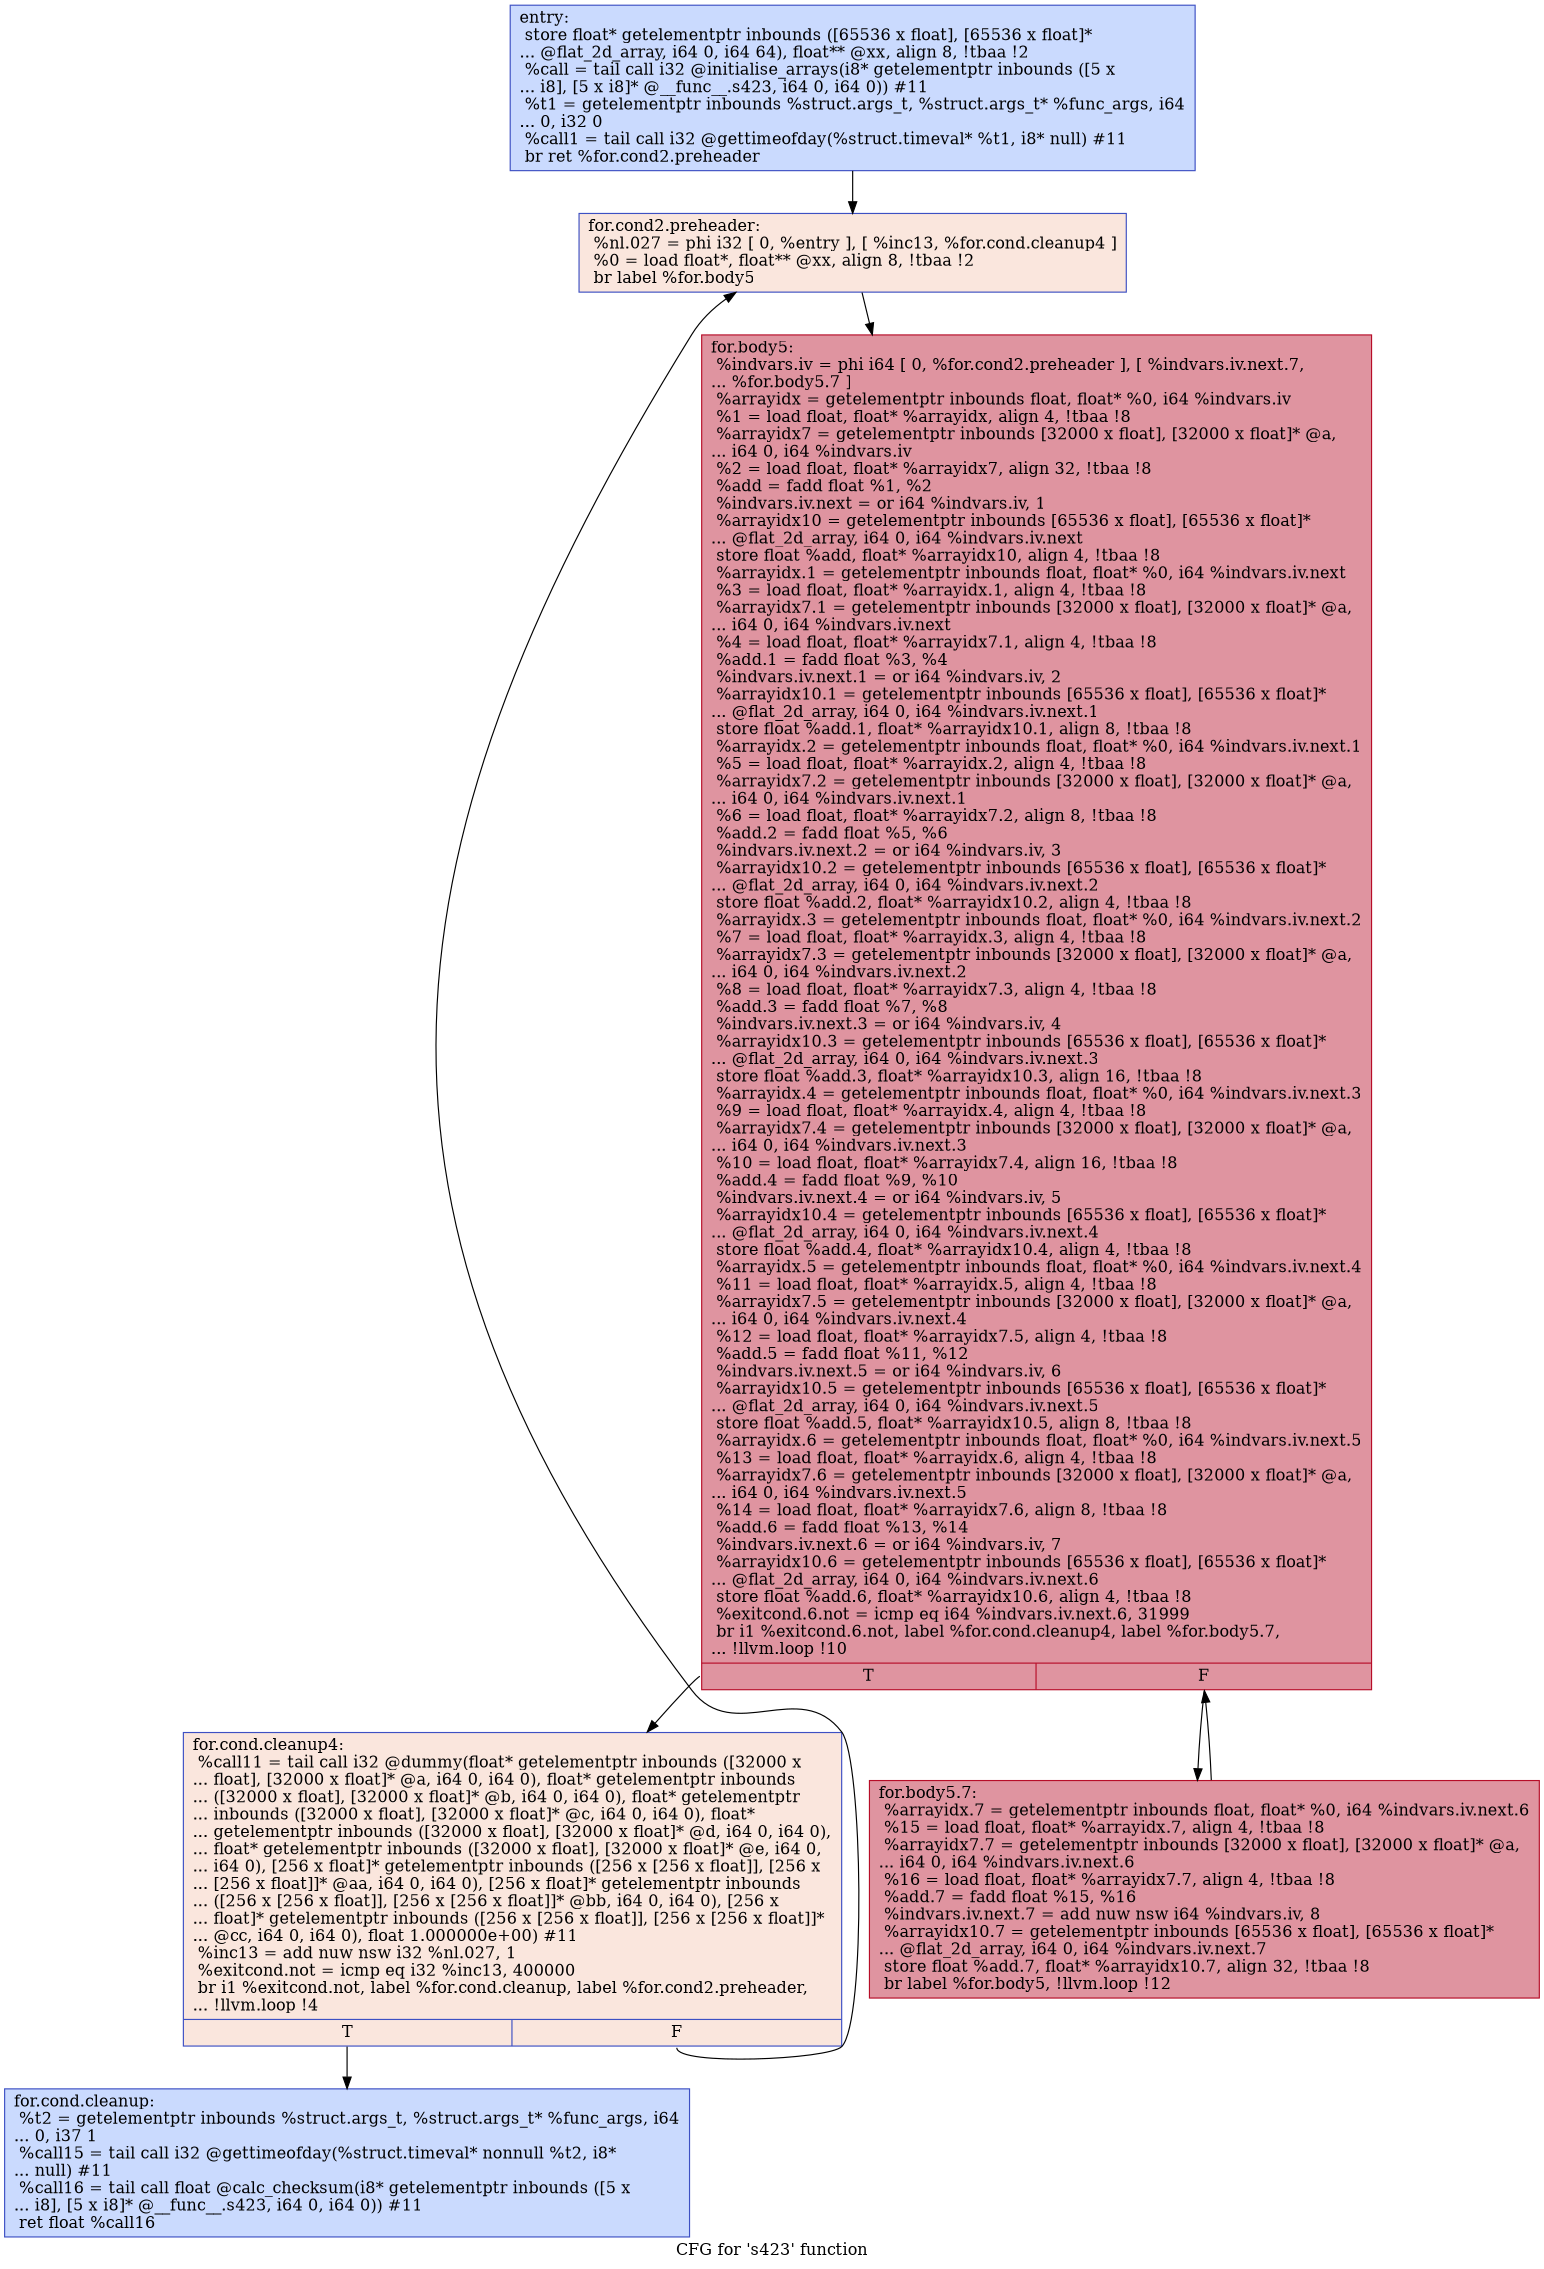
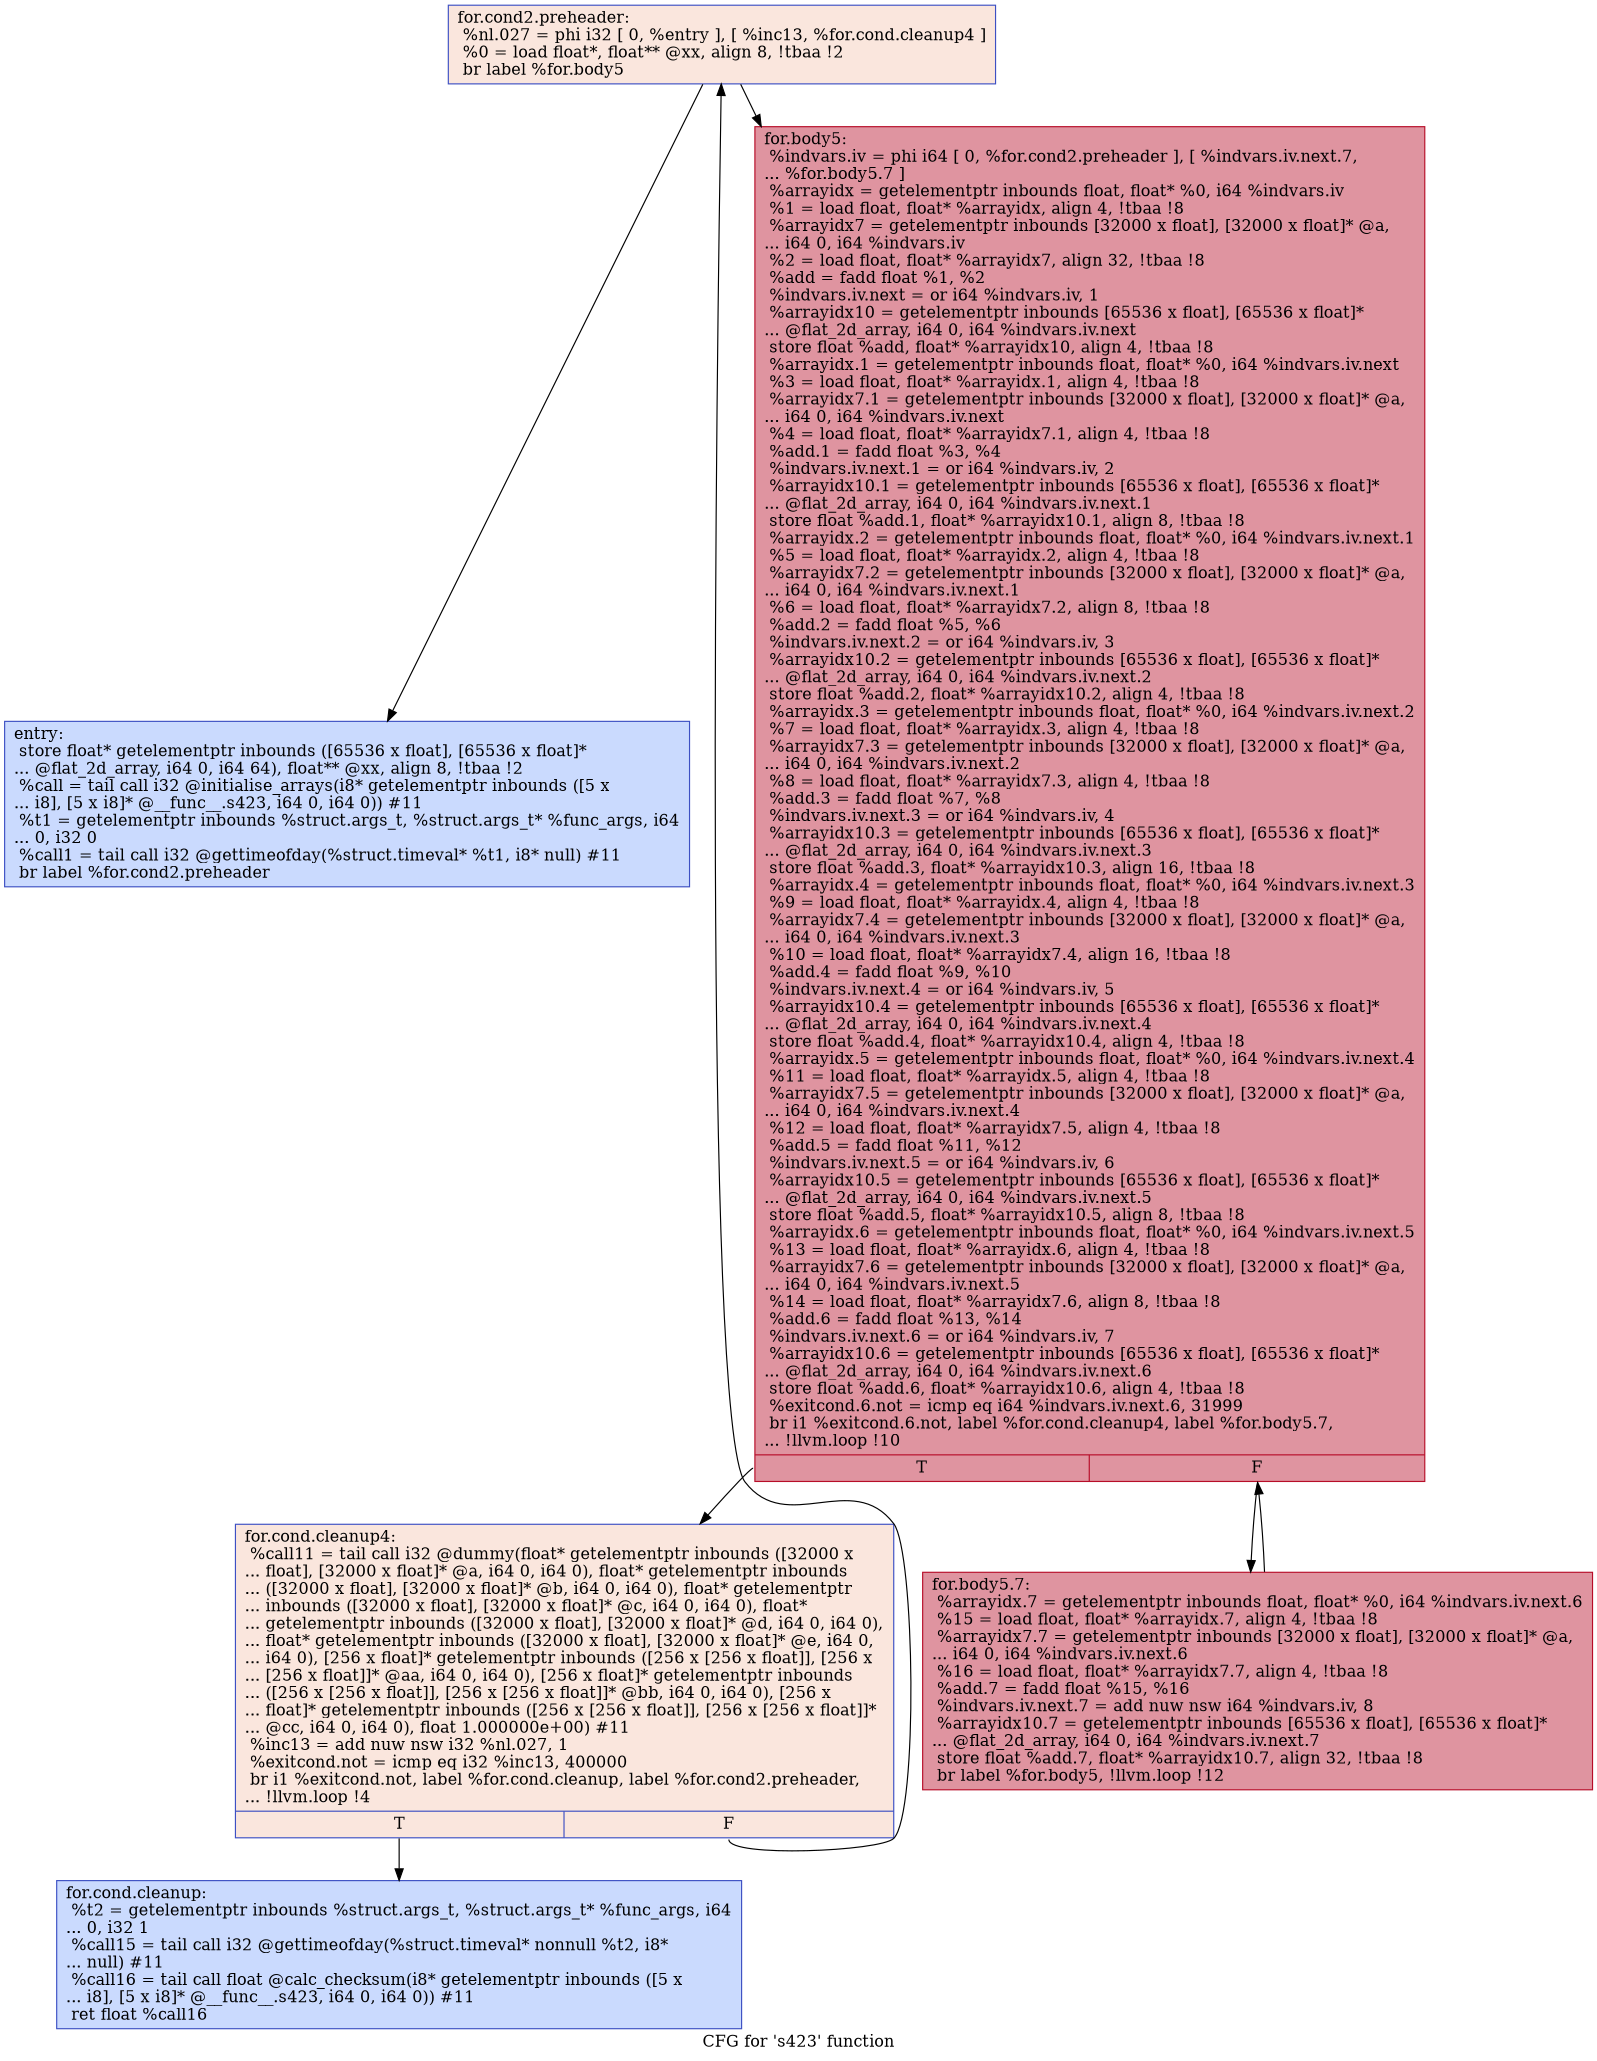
node "entry:": text "br ret %for.cond2.preheader" -> "br label %for.cond2.preheader"
edge "entry:" -> "for.cond2.preheader:": reversed
node "for.cond.cleanup:": text "... 0, i37 1" -> "... 0, i32 1"
